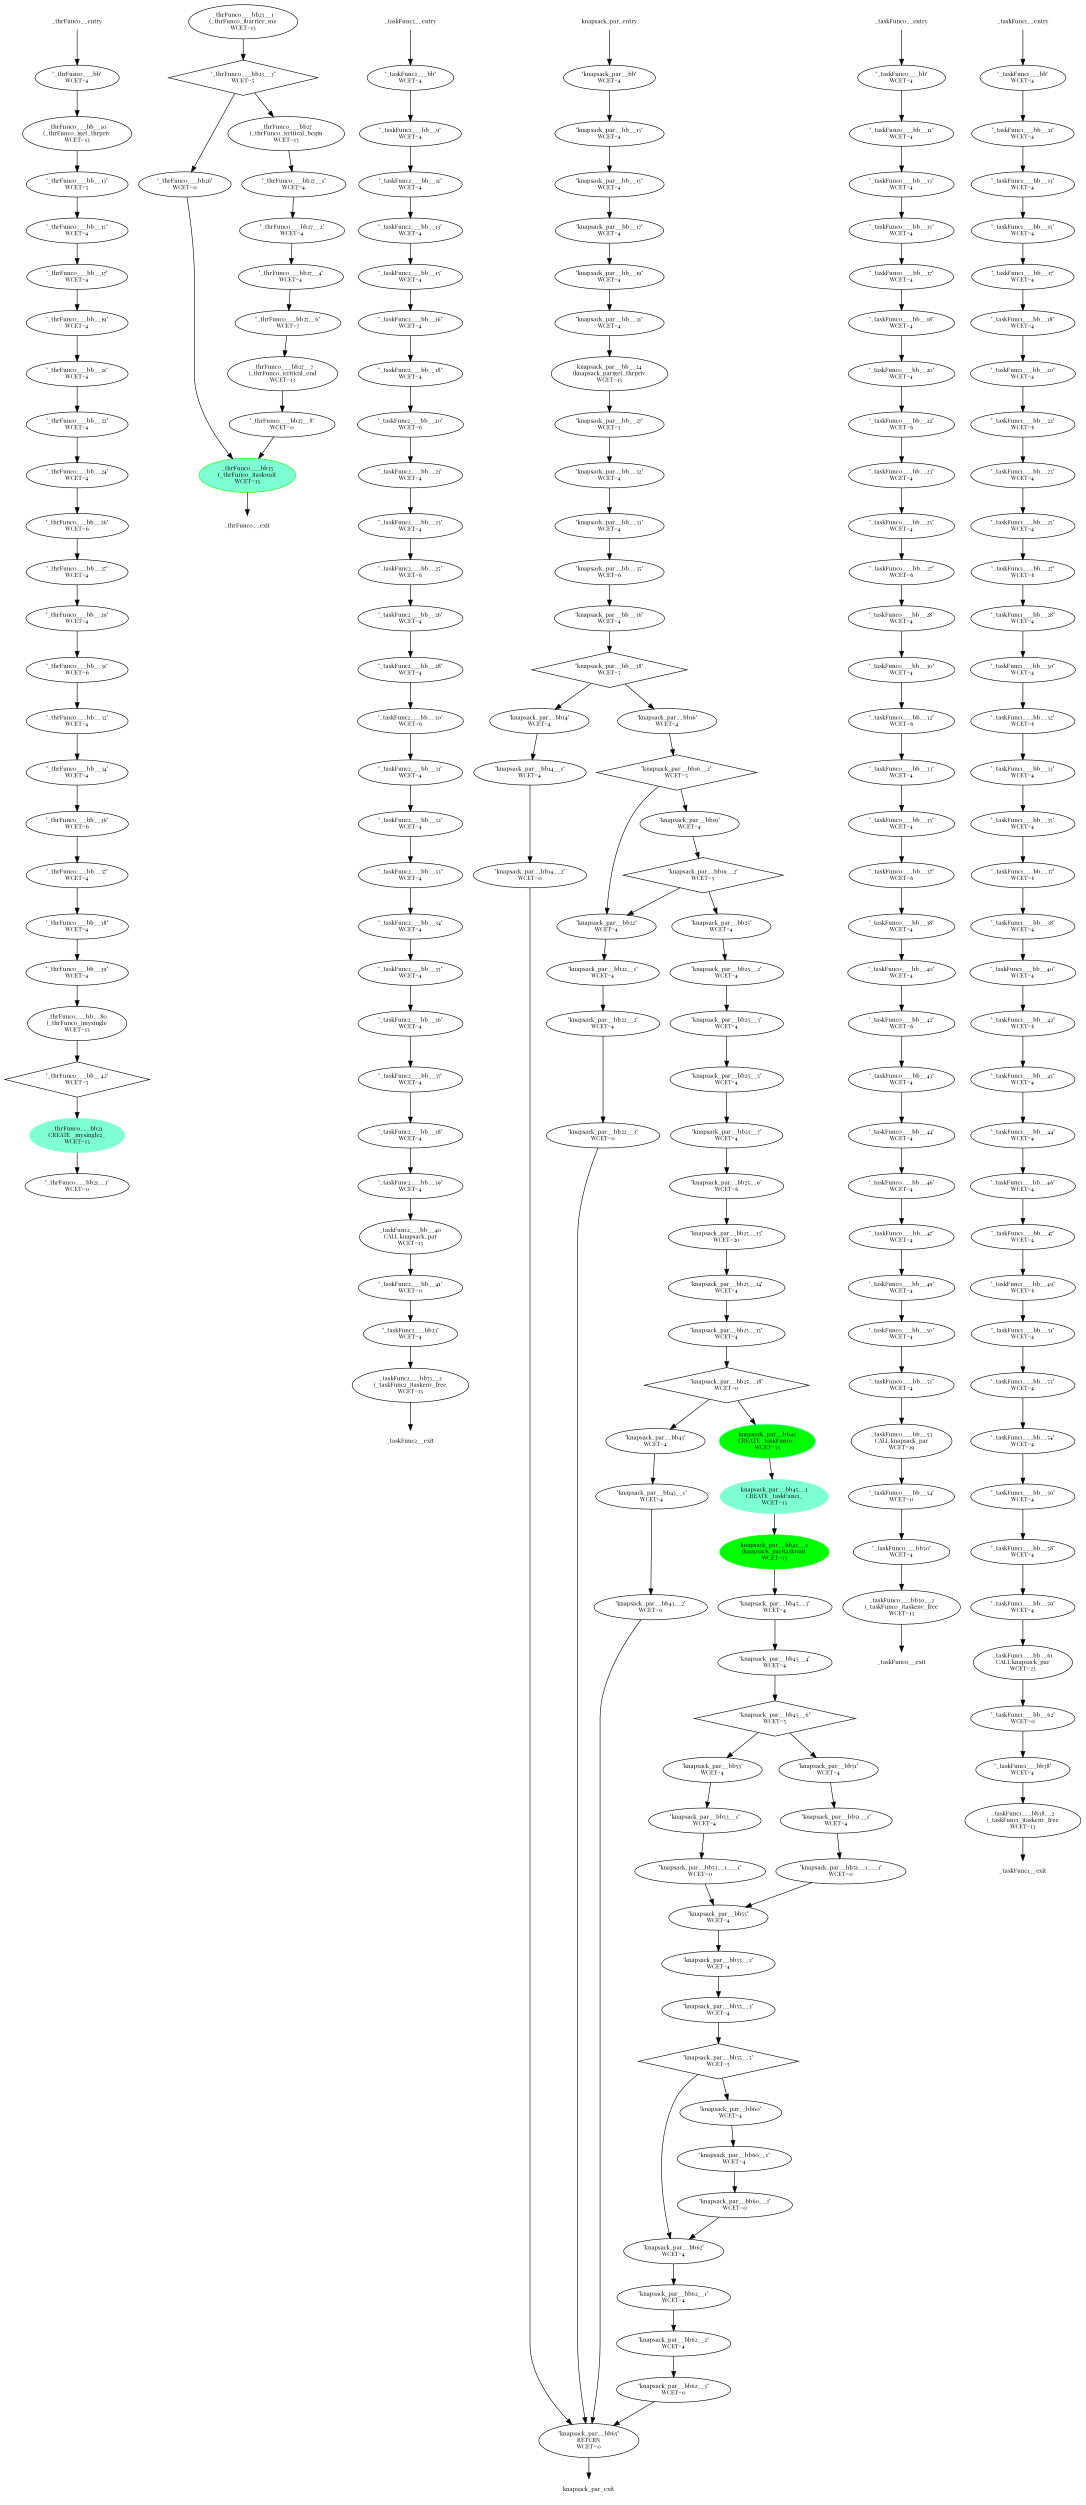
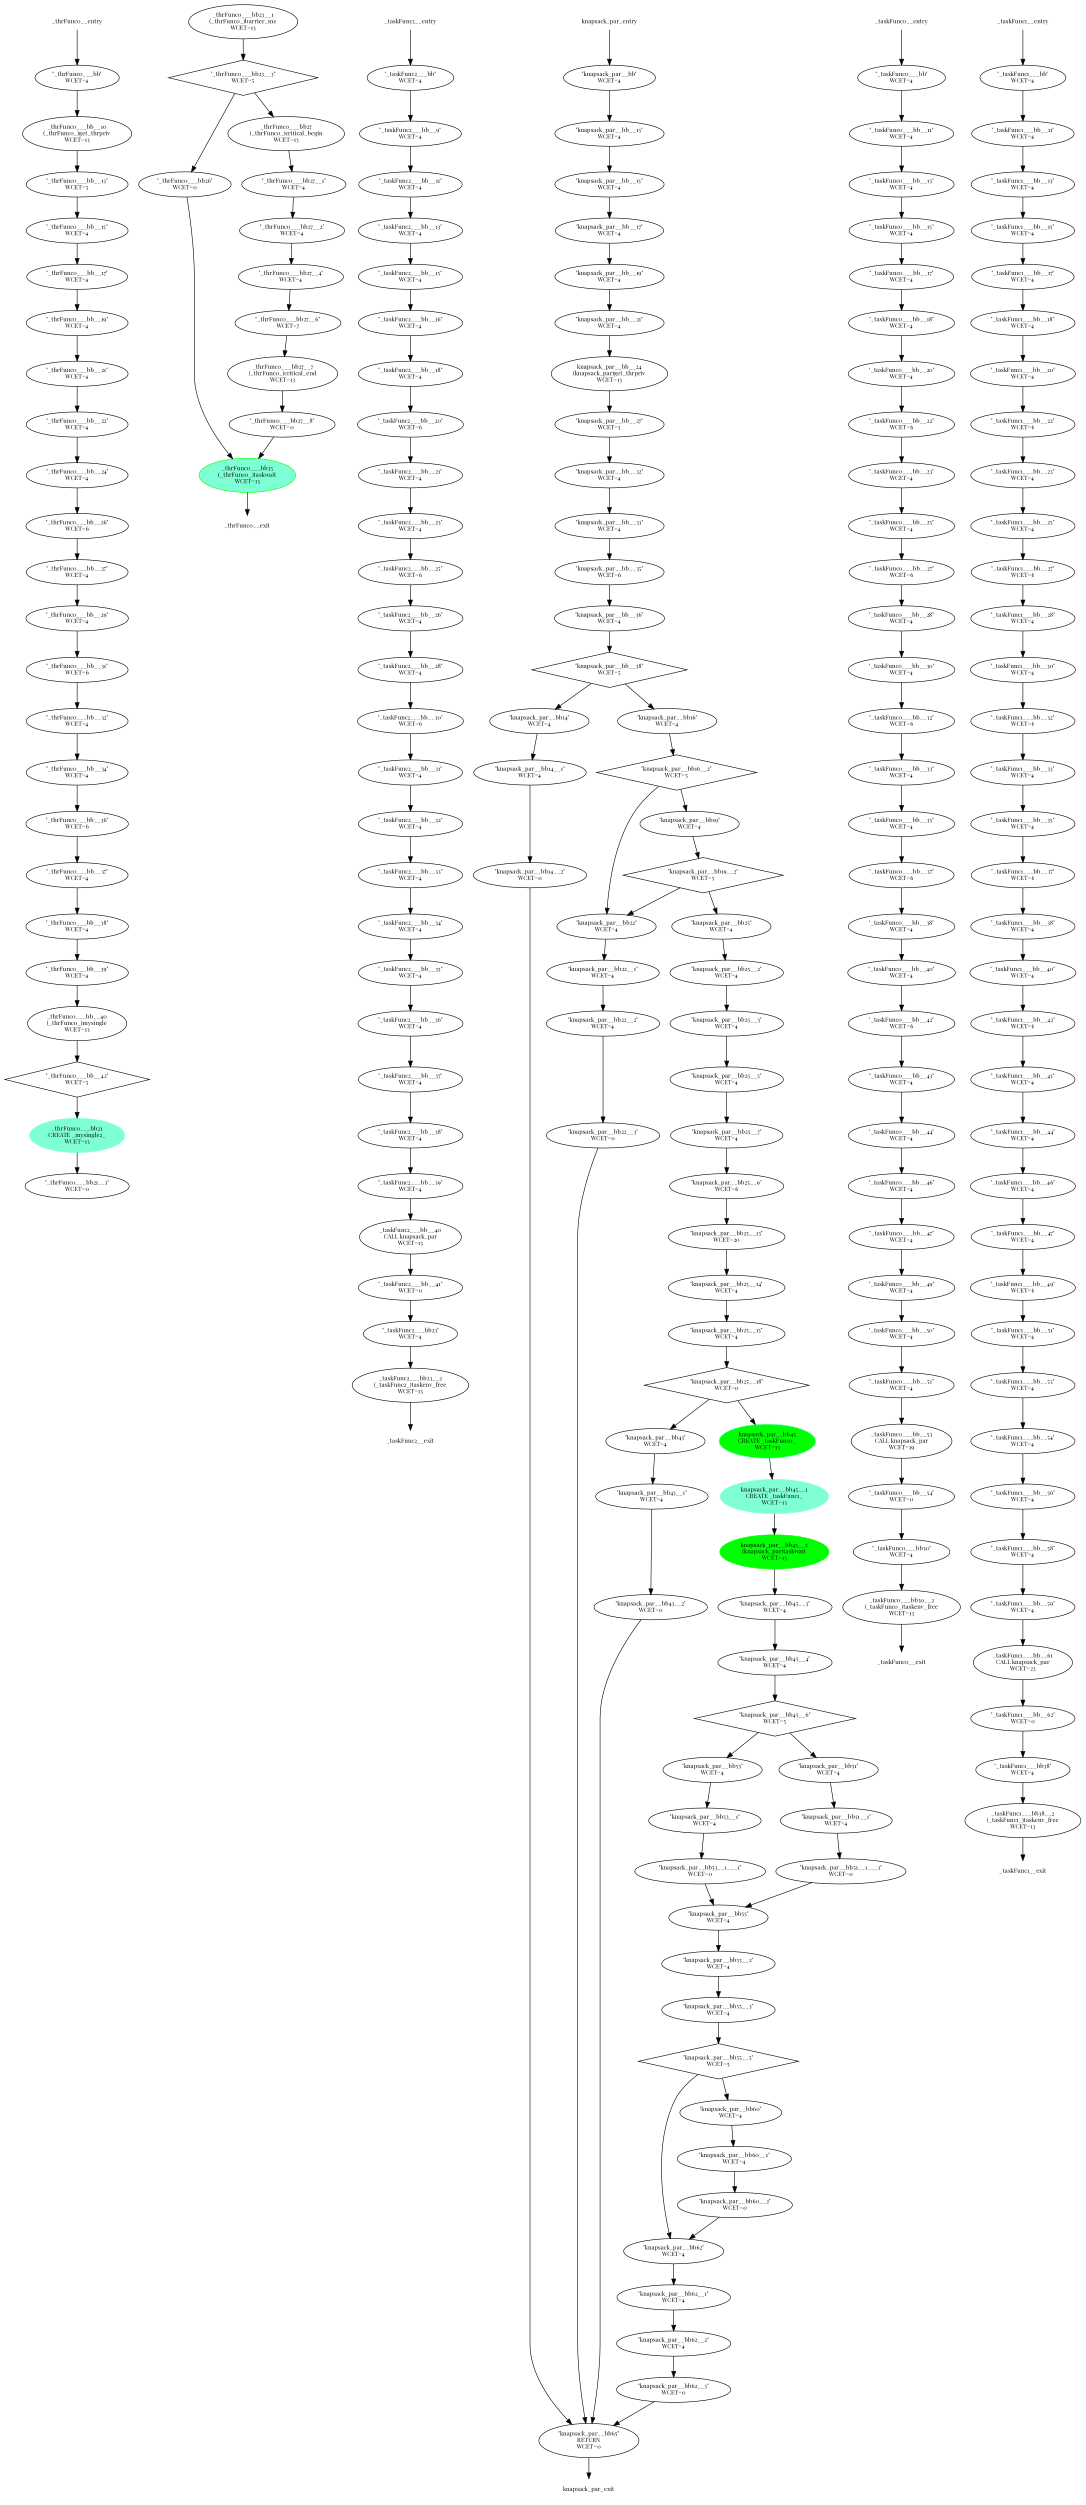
node "_thrFunc0___bb__80 (_thrFunc0_)mysingle WCET=13": label "_thrFunc0___bb__80 (_thrFunc0_)mysingle WCET=13" -> "_thrFunc0___bb__40 (_thrFunc0_)mysingle WCET=13"
node "_taskFunc2___bb73__2 (_taskFunc2_)taskenv_free WCET=13": label "_taskFunc2___bb73__2 (_taskFunc2_)taskenv_free WCET=13" -> "_taskFunc2___bb23__2 (_taskFunc2_)taskenv_free WCET=13"
